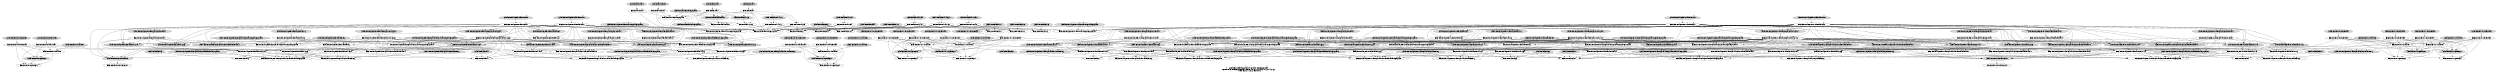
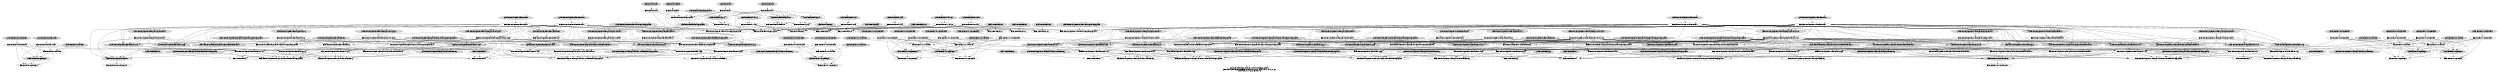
node "Sched RL_action_l132c9": added
